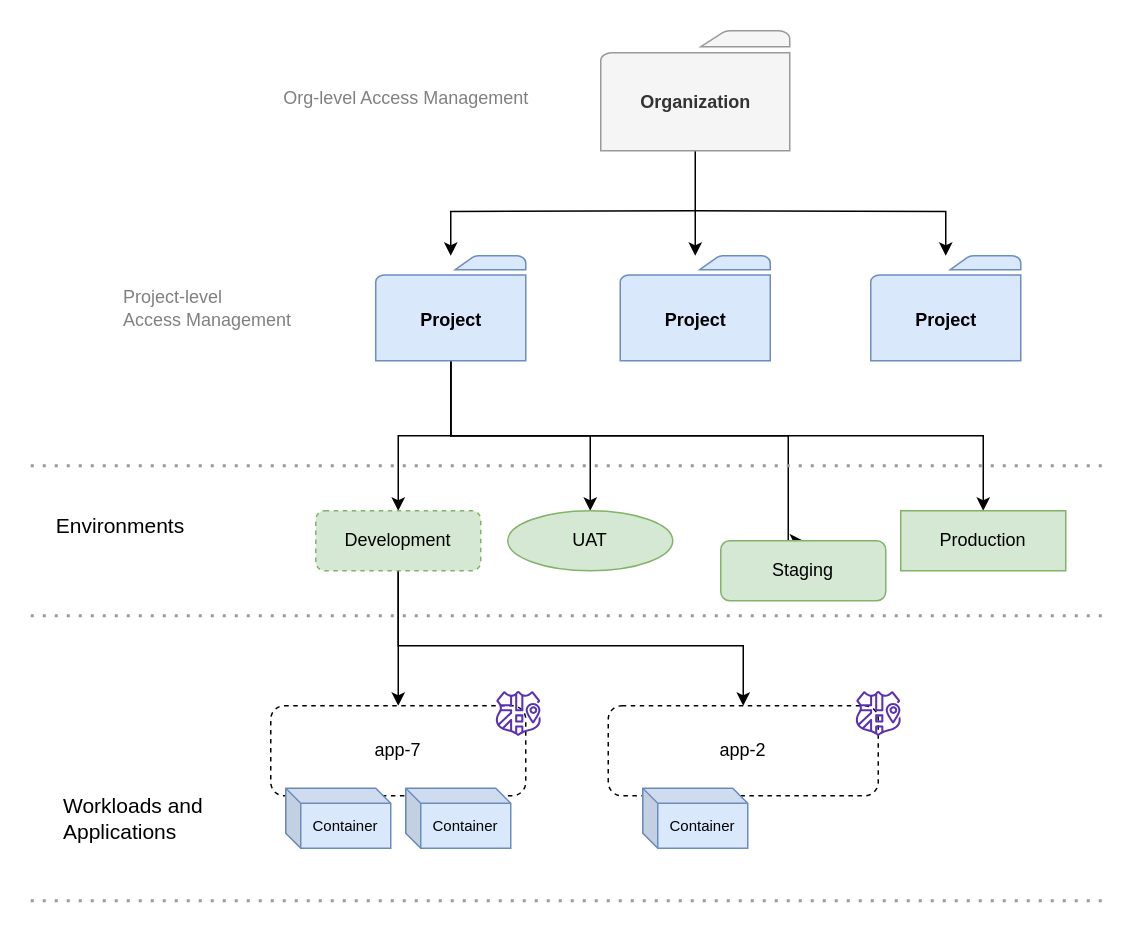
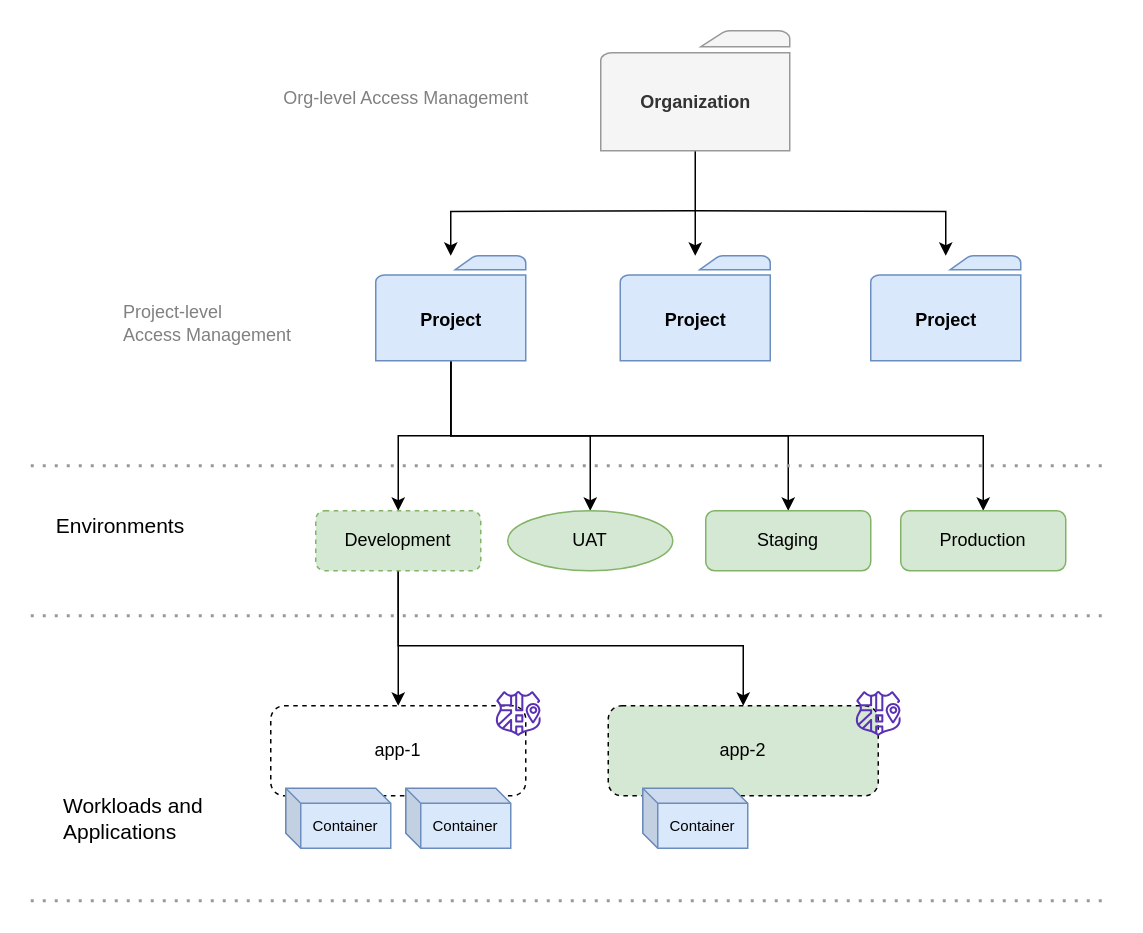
node "Project-level Access Management": moved (218, 308) -> (218, 323)
node "Production": shape rectangle -> rounded rectangle
node "Staging": moved (803, 571) -> (788, 541)
node "app-7": label "app-7" -> "app-1"
node "app-2": fillcolor #ffffff -> #d5e8d4
